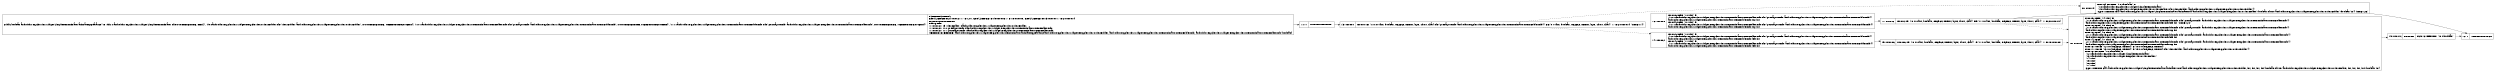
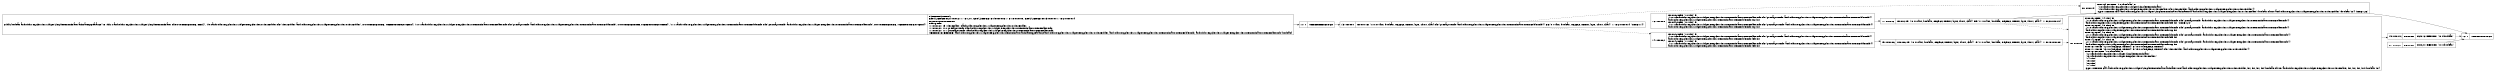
node "11: ?": text "MTH_ENTER_EXIT" -> "MTH_ENTER_BLOCK"
node "21: 0x0021": added
